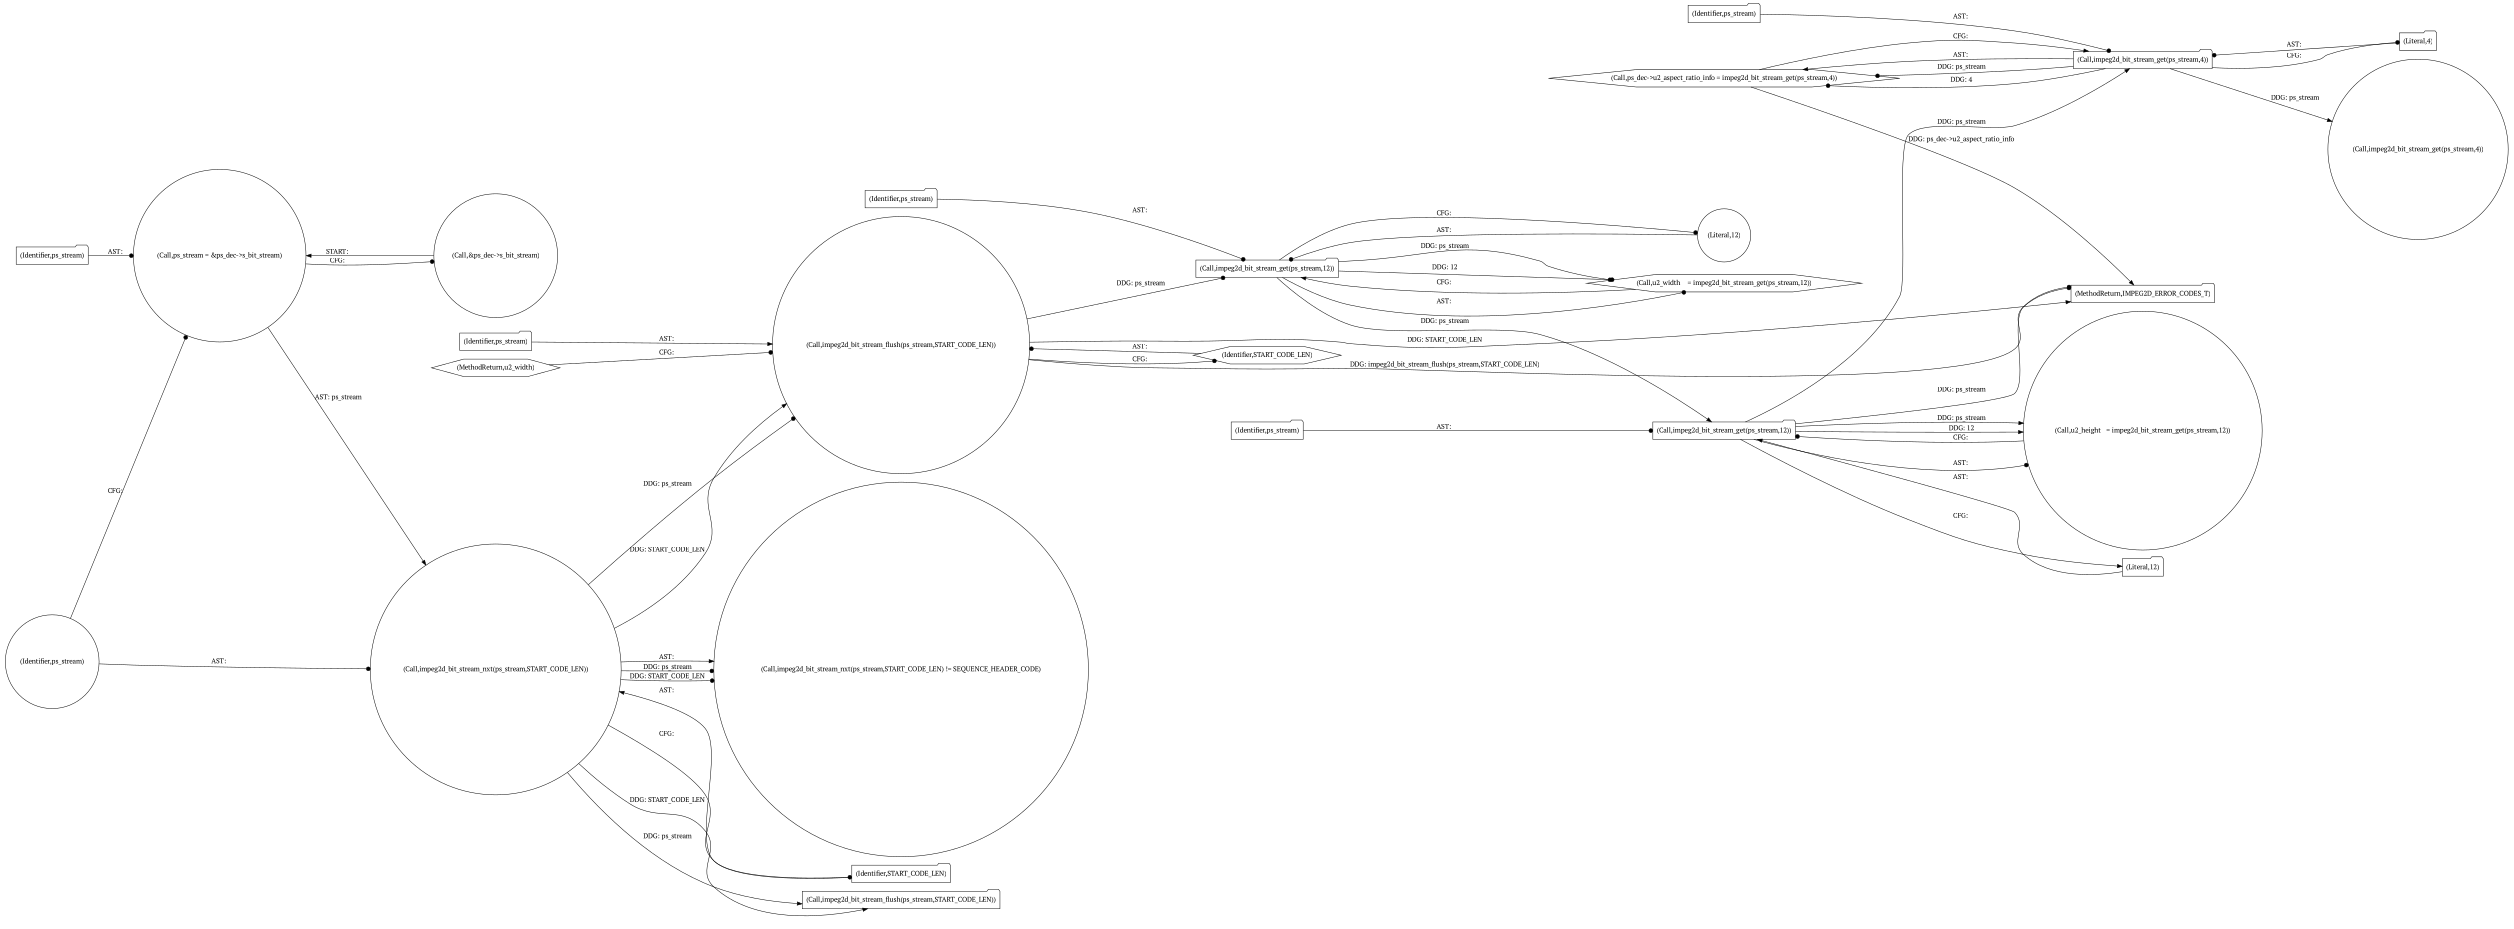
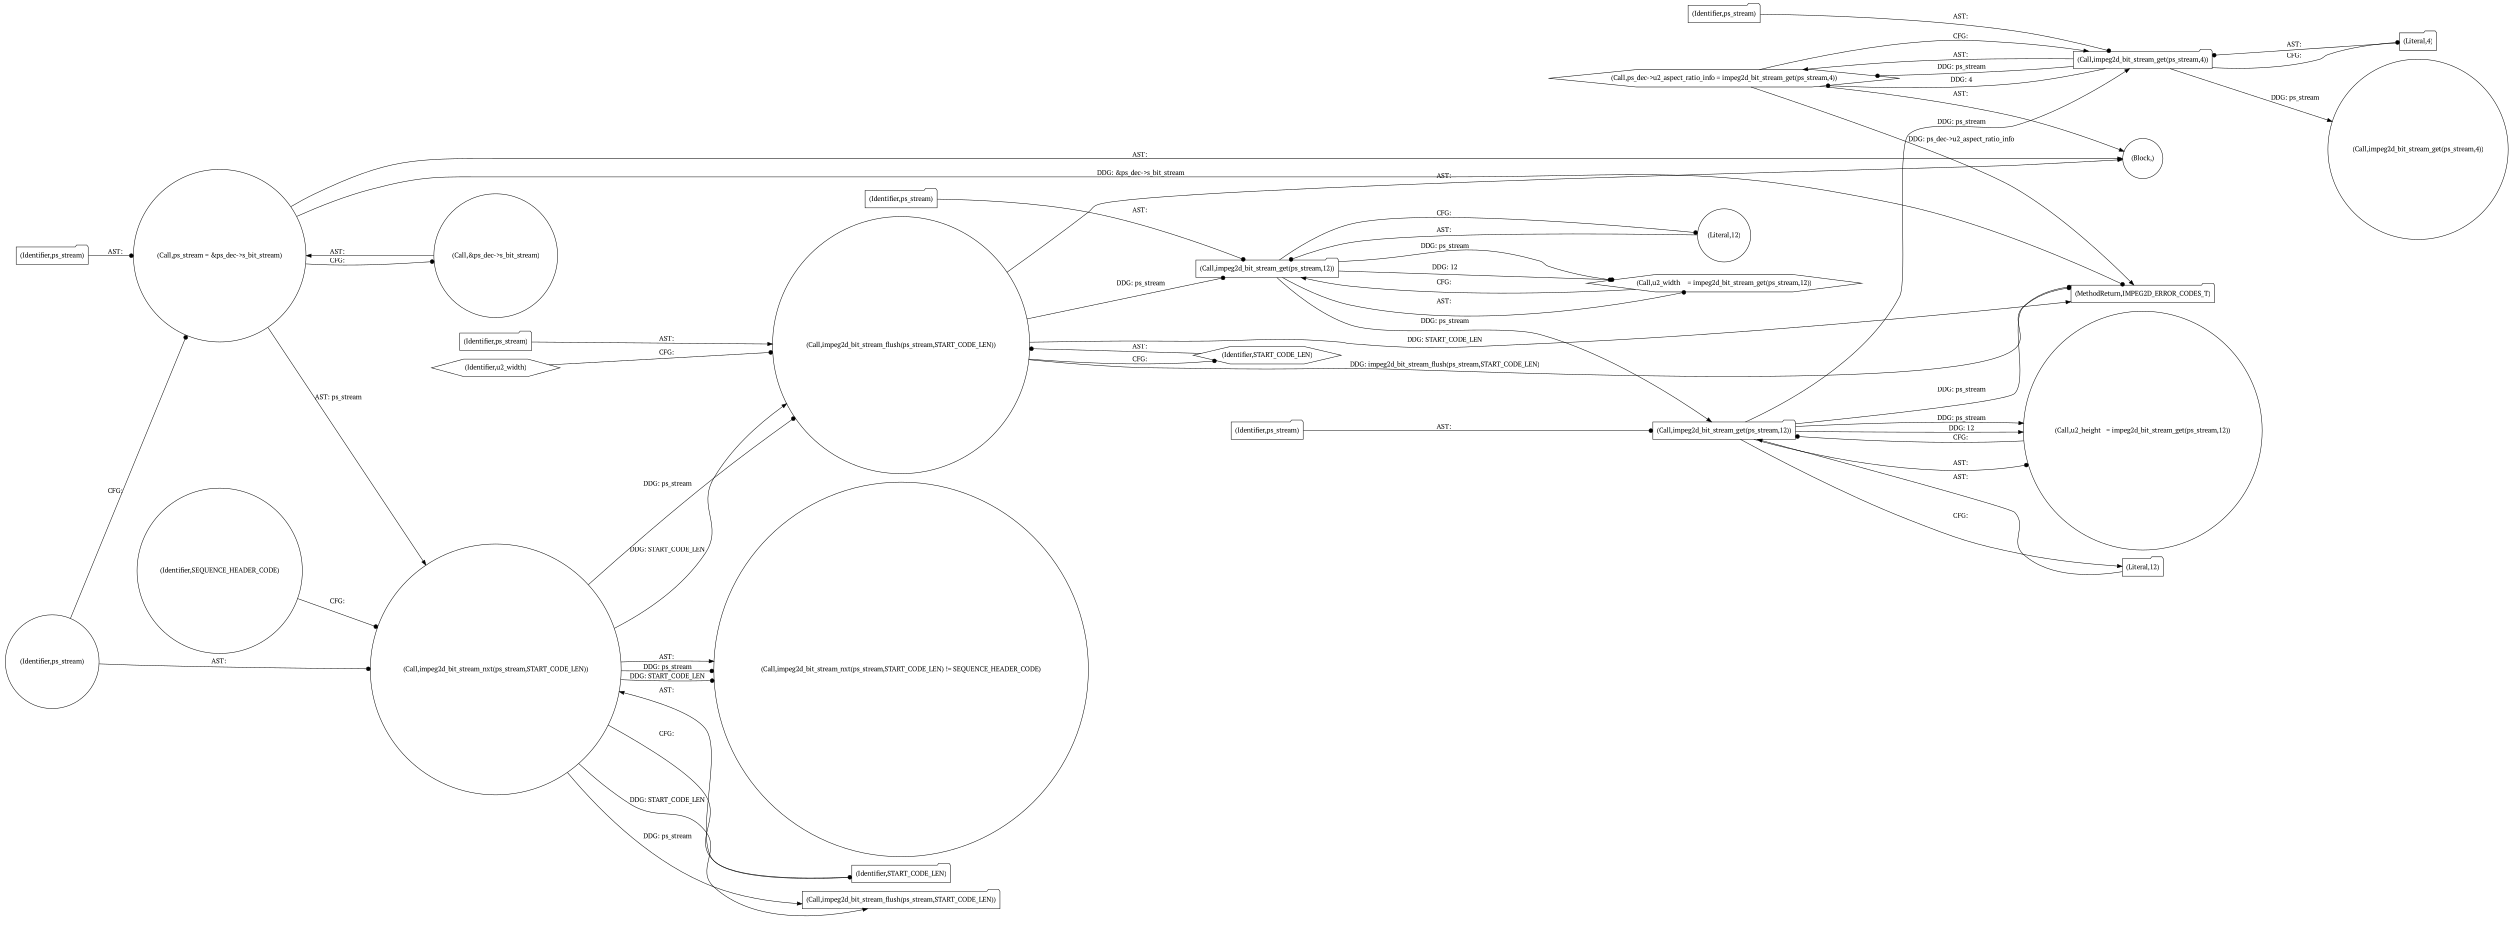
node "(Block,)": added
edge "(Call,ps_stream = &ps_dec->s_bit_stream)" -> "(MethodReturn,IMPEG2D_ERROR_CODES_T)": added, label "DDG: &ps_dec->s_bit_stream"
edge "(Call,&ps_dec->s_bit_stream)" -> "(Call,ps_stream = &ps_dec->s_bit_stream)": label "START: " -> "AST: "
node "(MethodReturn,u2_width)": label "(MethodReturn,u2_width)" -> "(Identifier,u2_width)"
node "(Identifier,SEQUENCE_HEADER_CODE)": added
